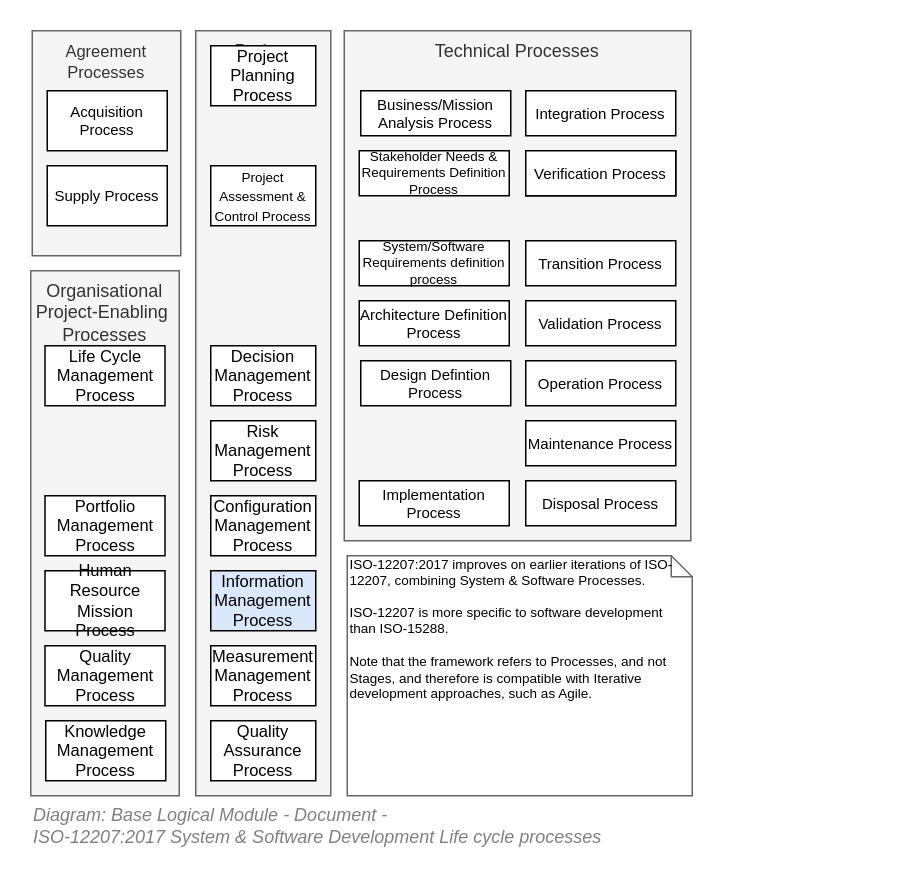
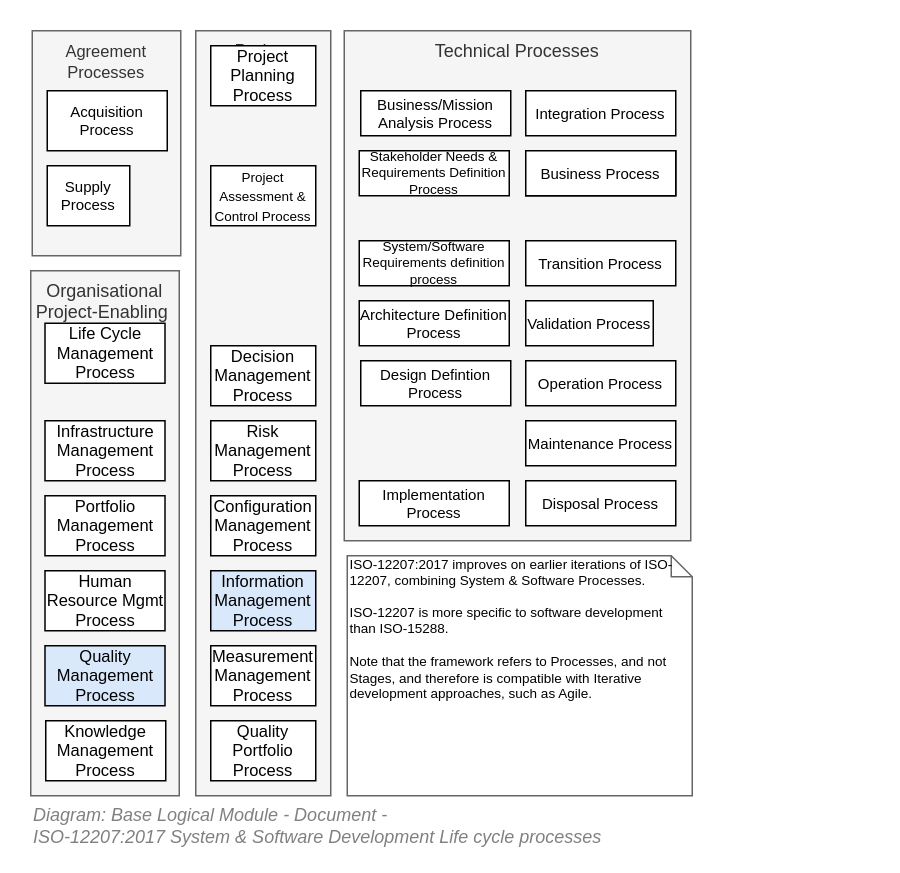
node "Verification Process": label "Verification Process" -> "Business Process"
node "Supply Process": size 120x60 -> 83x60
node "Validation Process": size 150x45 -> 128x45
node "Life Cycle Management Process": moved (105, 376) -> (105, 353)
node "Infrastructure Management Process": added
node "Human Resource Mission Process": label "Human Resource Mission Process" -> "Human Resource Mgmt Process"
node "Quality Management Process": fillcolor #ffffff -> #dae8fc
node "Quality Assurance Process": label "Quality Assurance Process" -> "Quality Portfolio Process"
